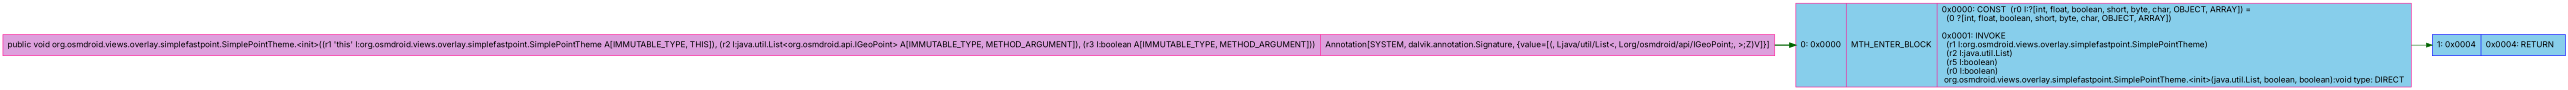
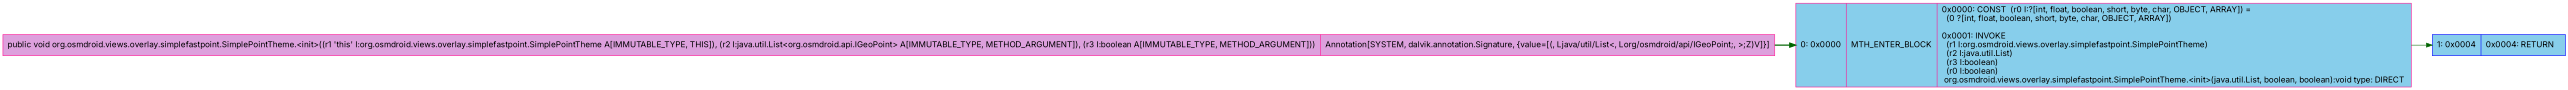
node "0: 0x0000": text "(r5 I:boolean)" -> "(r3 I:boolean)"
